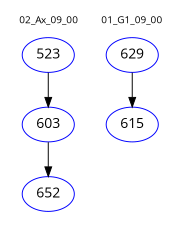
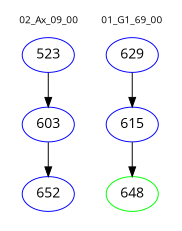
cluster "01_G1_09_00": label "01_G1_09_00" -> "01_G1_69_00"
node "648": added
